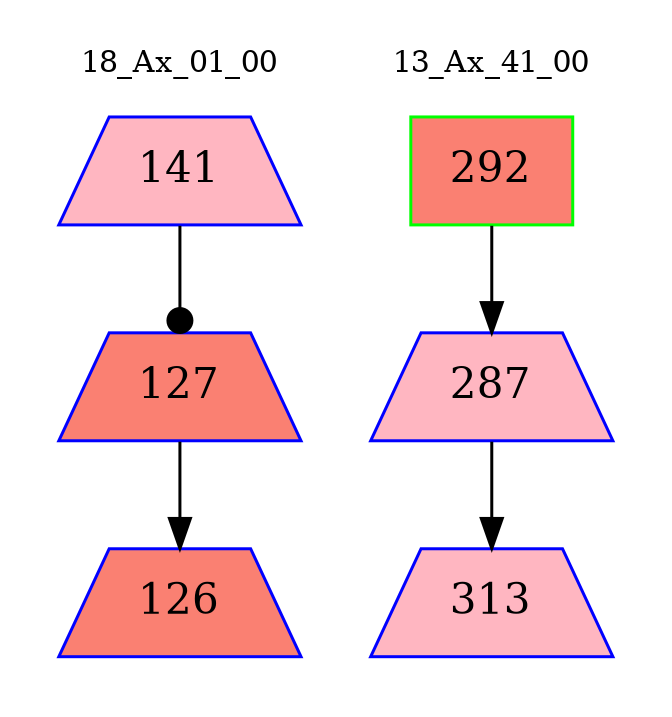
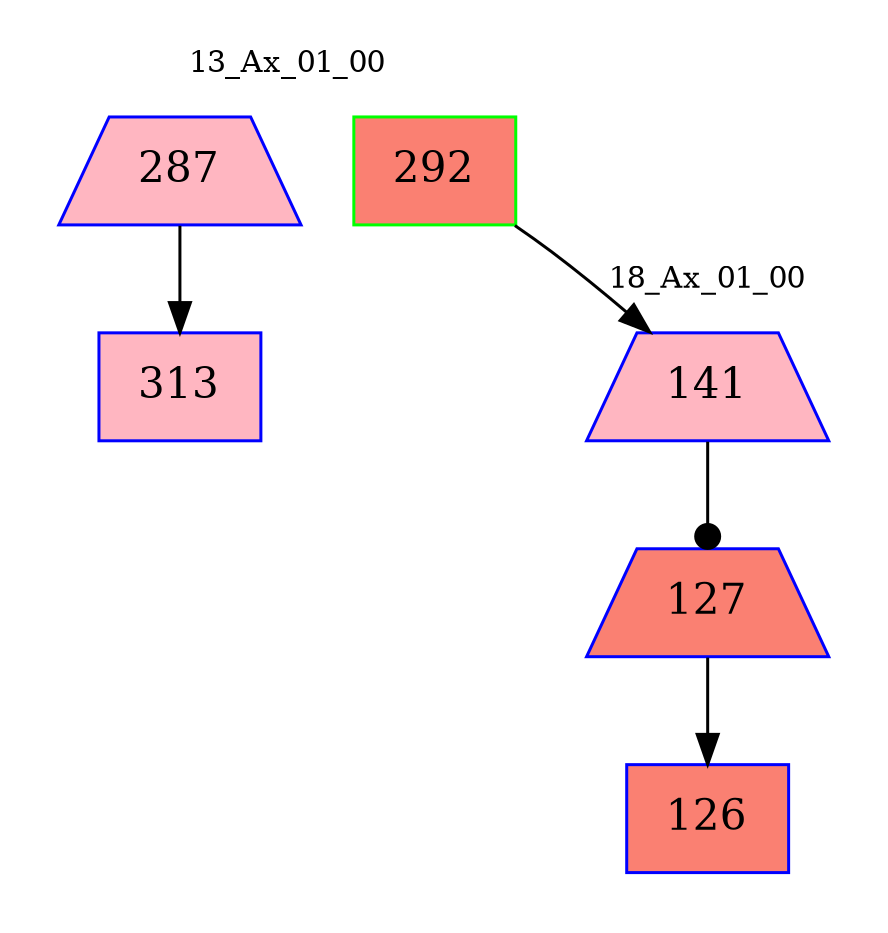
cluster "13_Ax_41_00": label "13_Ax_41_00" -> "13_Ax_01_00"
edge "292" -> "287": now "292" -> "141"
node "126": shape trapezium -> box
node "313": shape trapezium -> box
